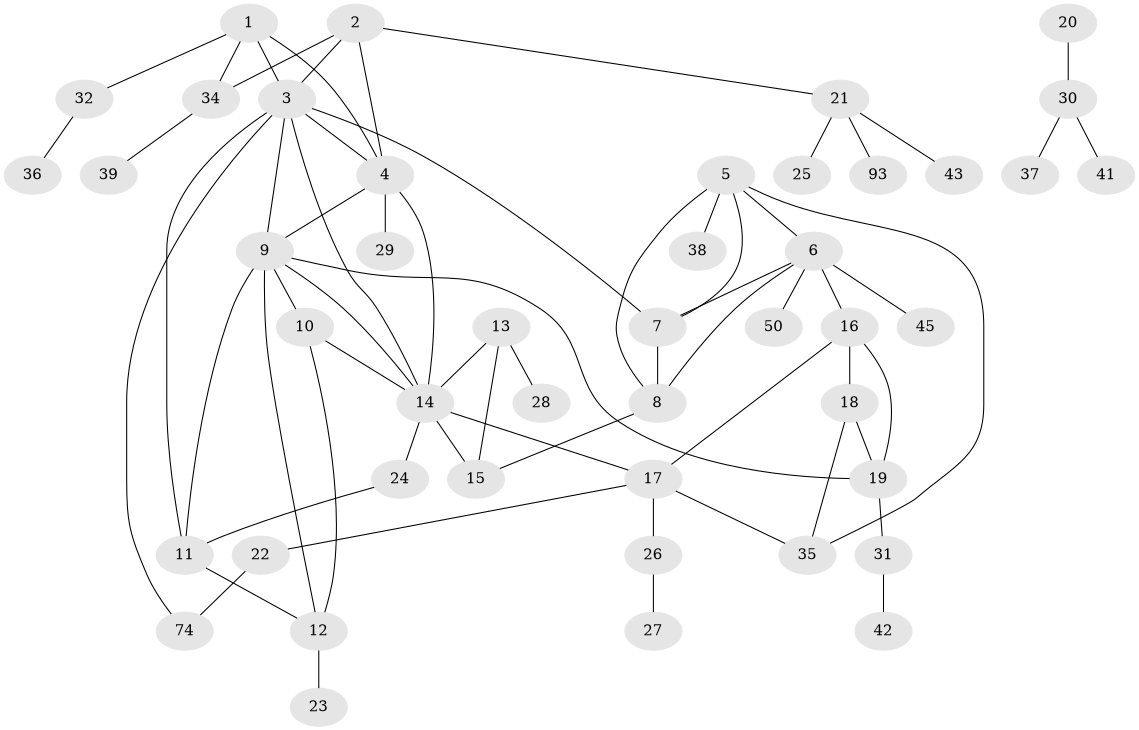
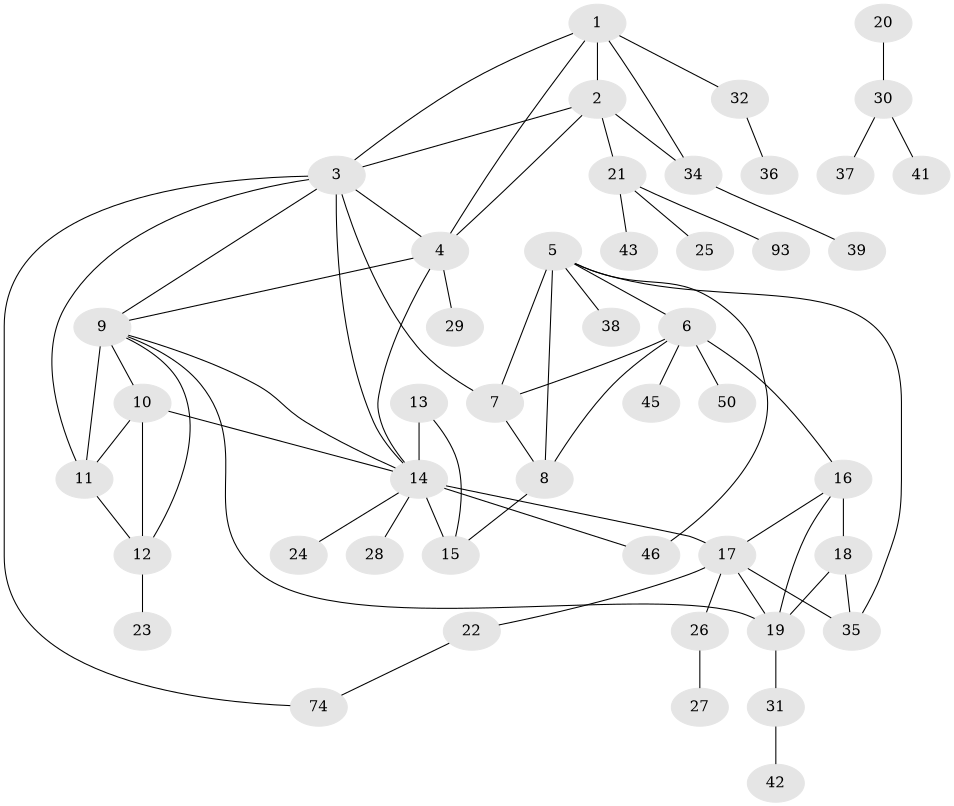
edge "1" -- "2": added
edge "13" -- "28": now "14" -- "28"
edge "24" -- "11": now "10" -- "11"
node "46": added
edge "17" -- "19": added
